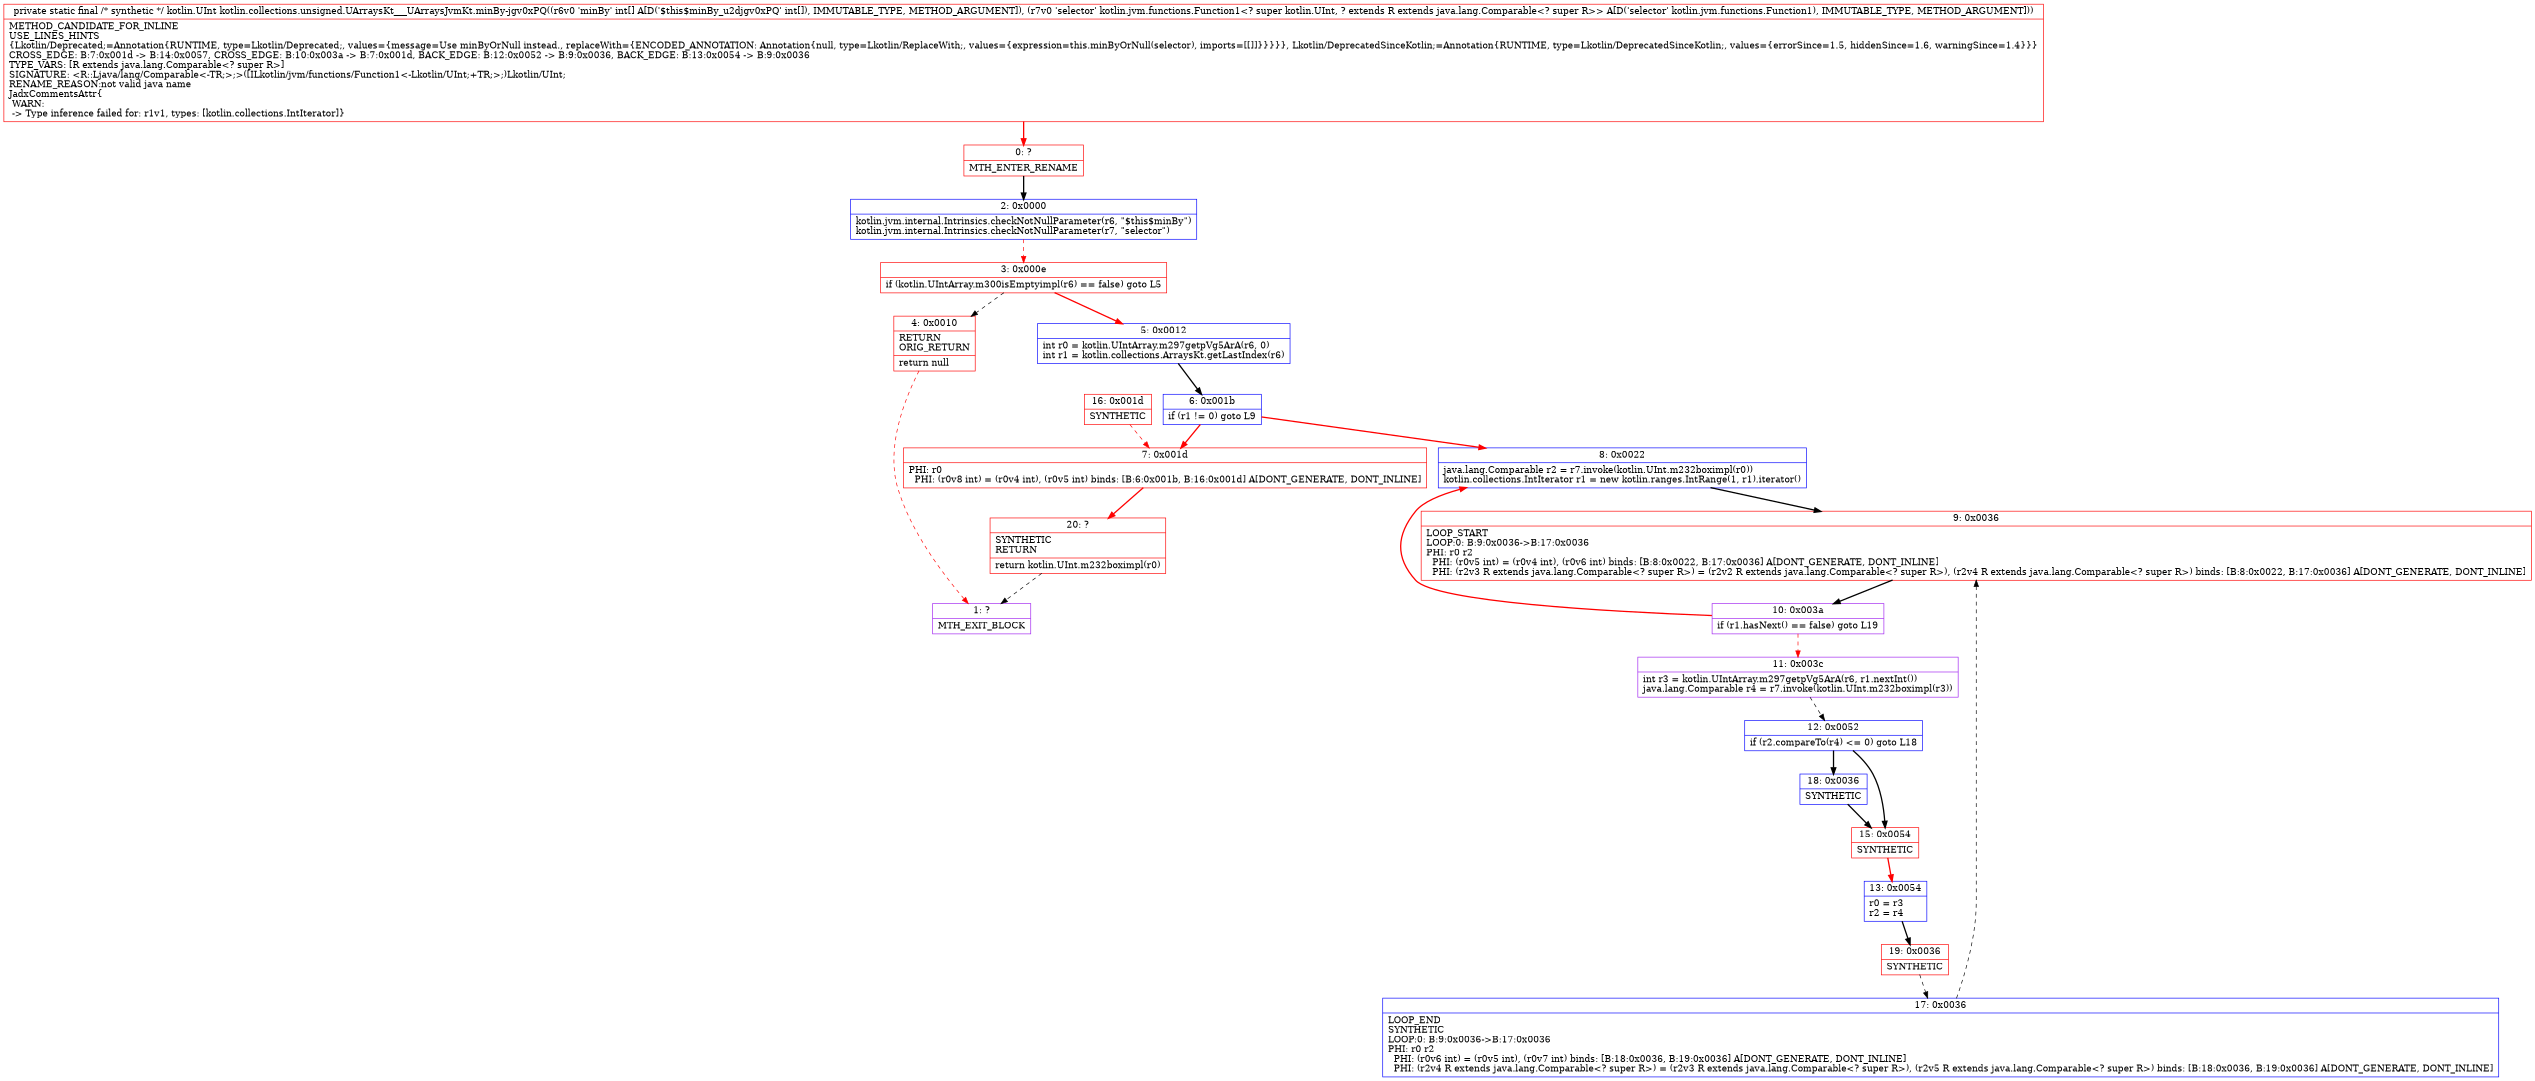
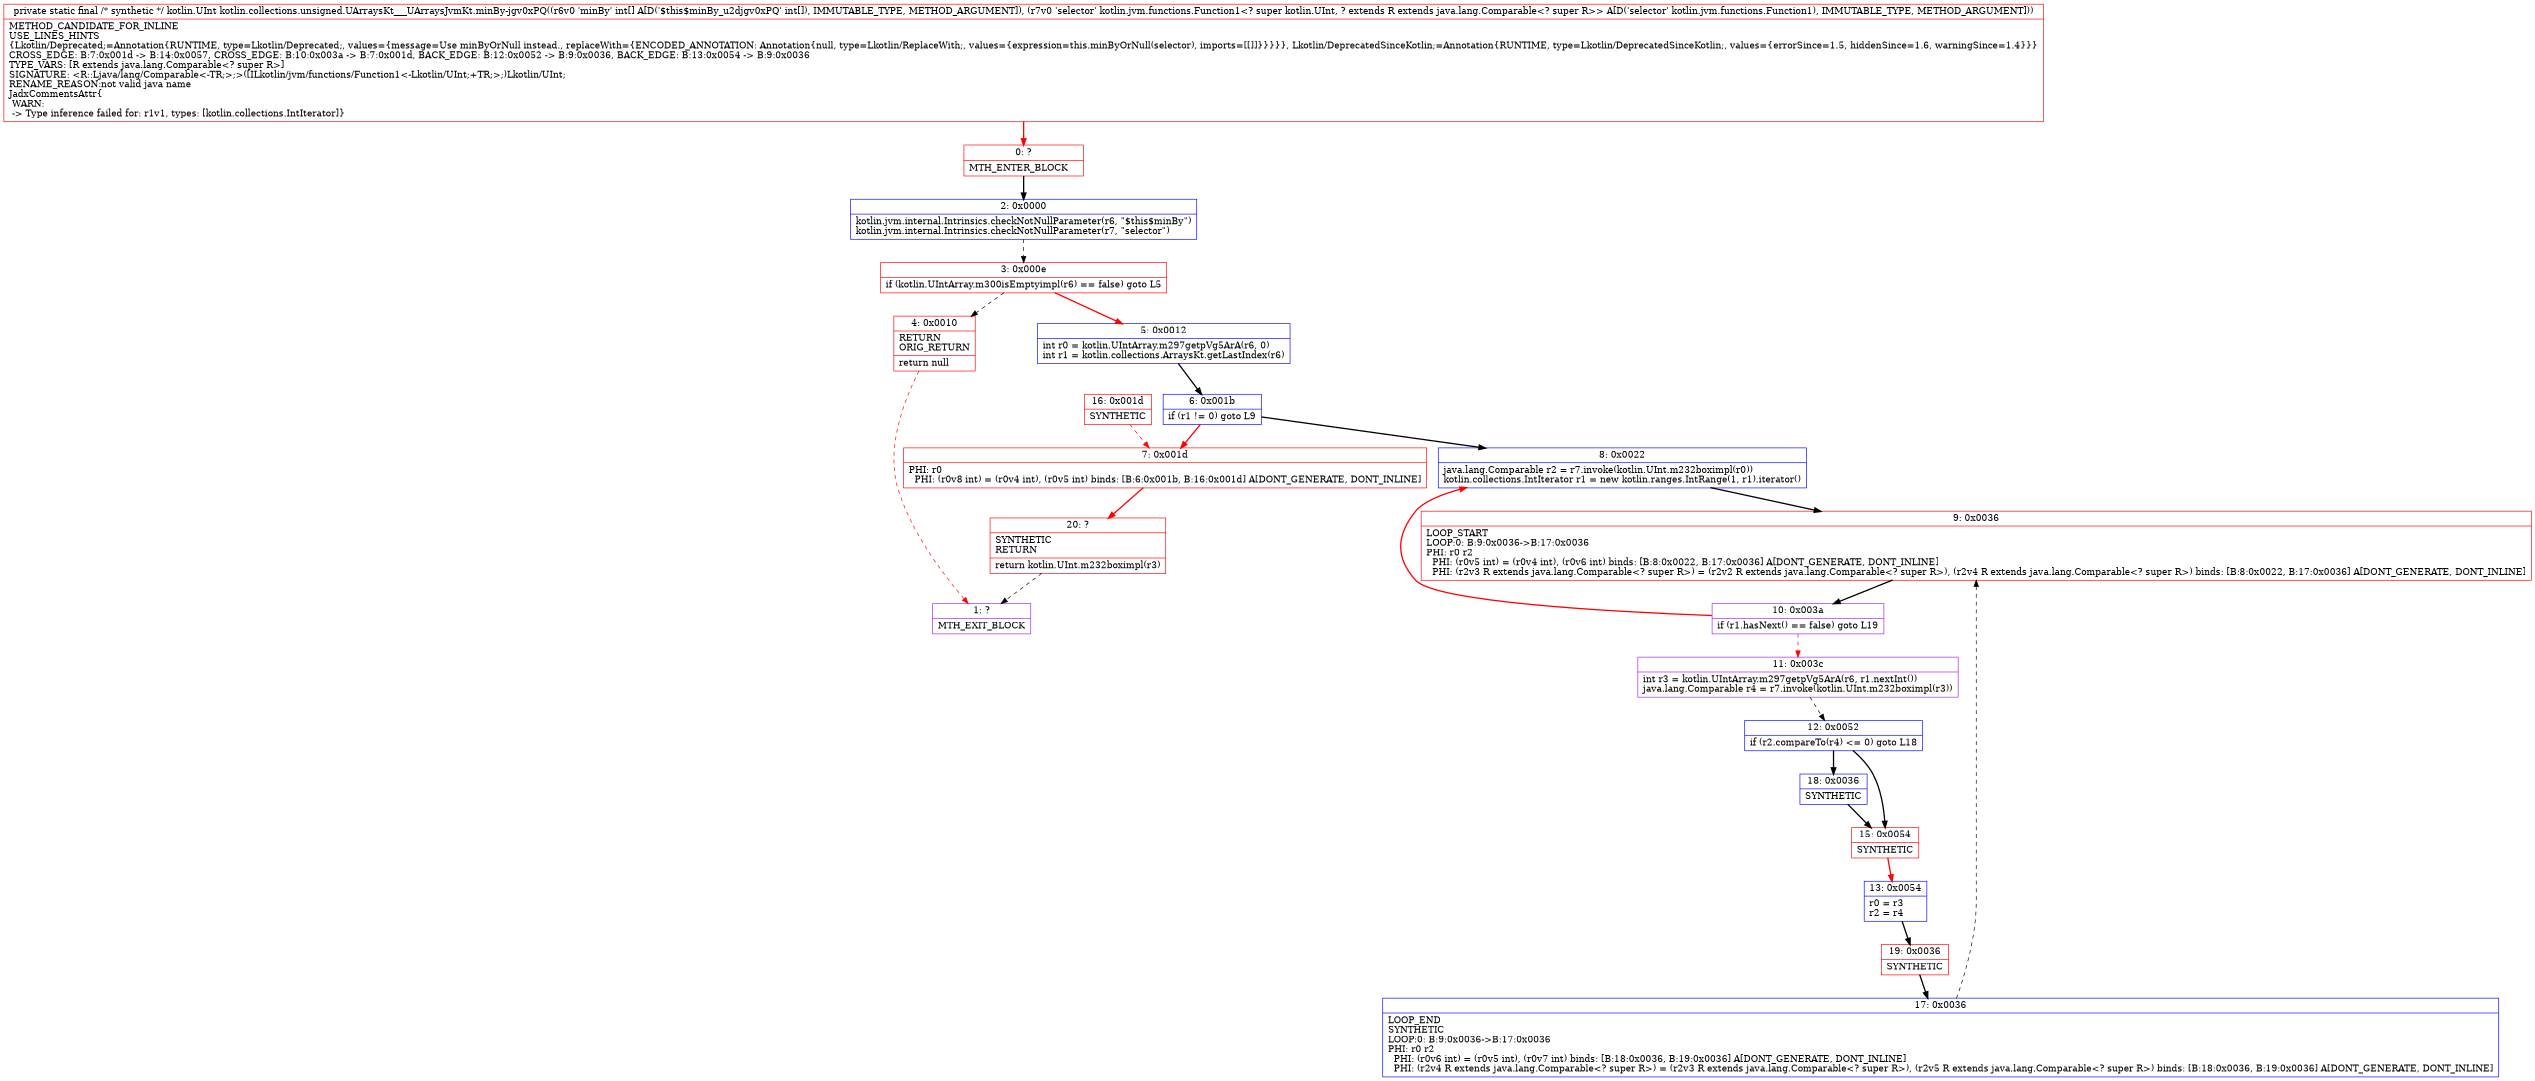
node "0: ?": text "MTH_ENTER_RENAME" -> "MTH_ENTER_BLOCK"
edge "2: 0x0000" -> "3: 0x000e": color red -> black
edge "6: 0x001b" -> "8: 0x0022": color red -> black
node "20: ?": text "return kotlin.UInt.m232boximpl(r0)" -> "return kotlin.UInt.m232boximpl(r3)"
edge "19: 0x0036" -> "17: 0x0036": style dashed -> bold
